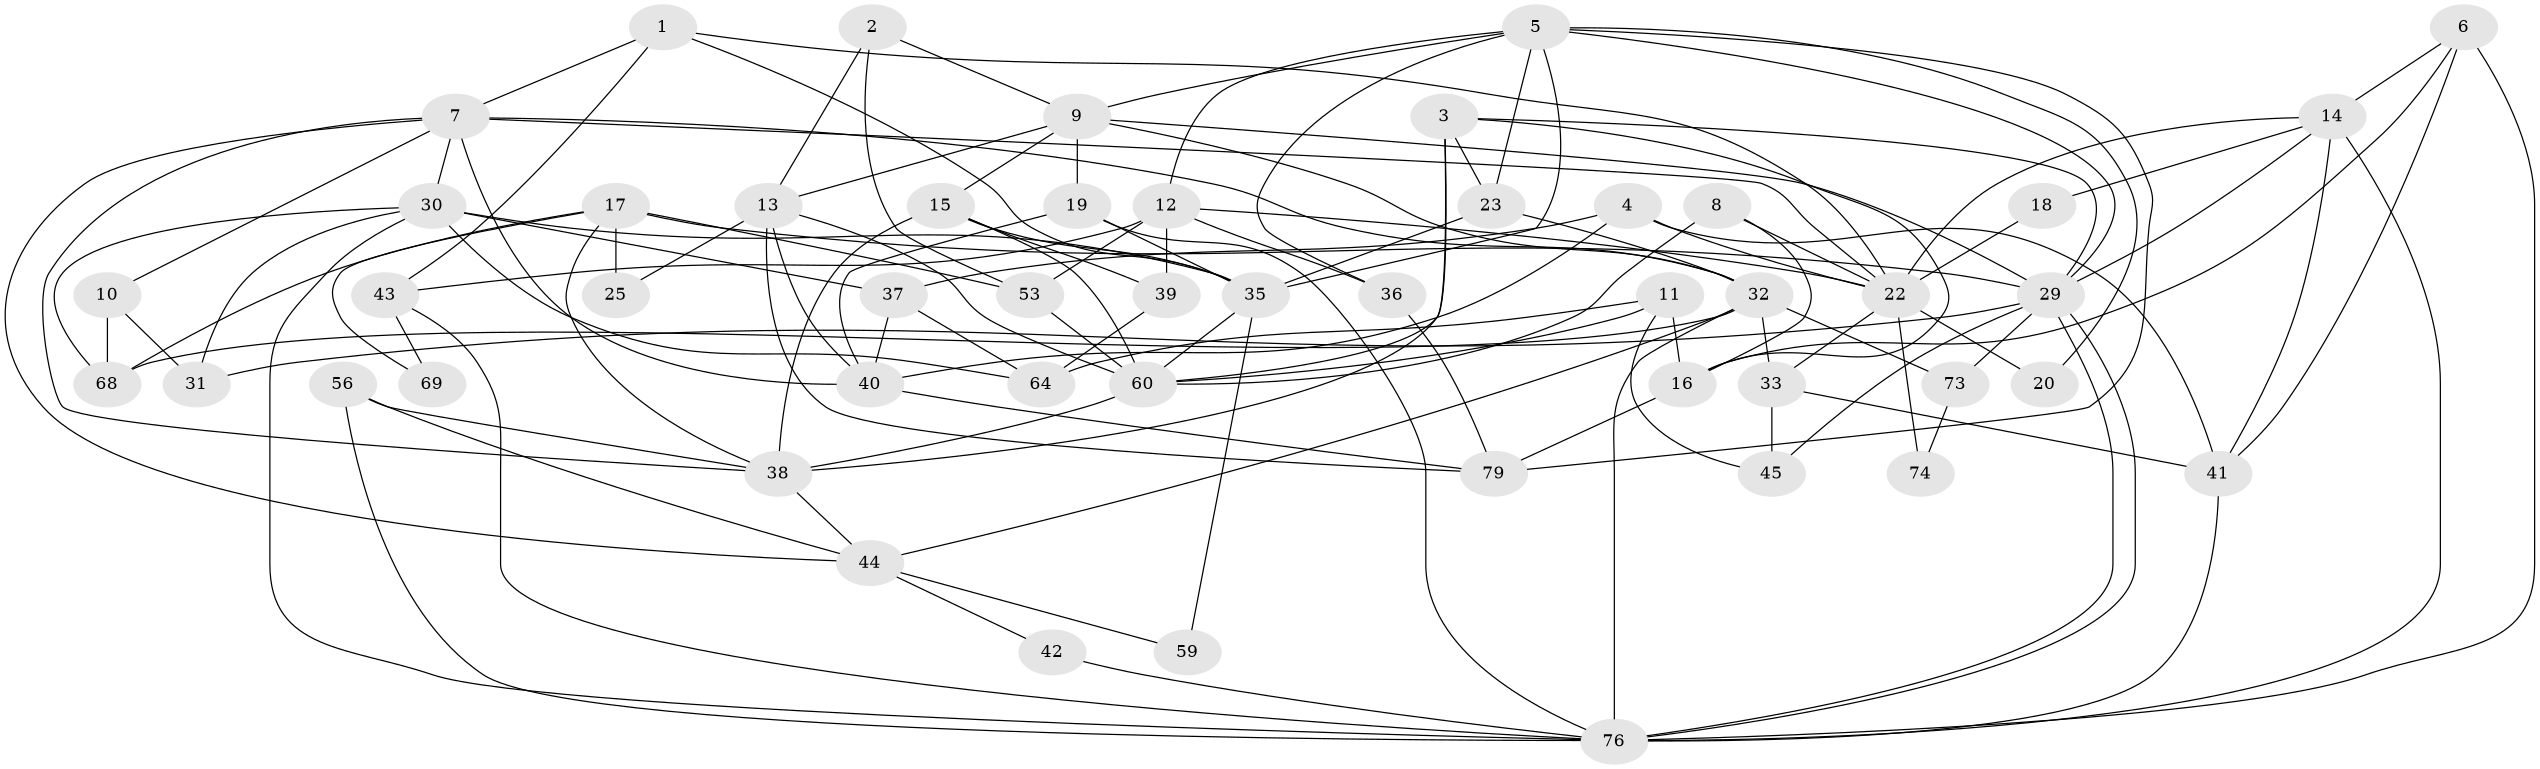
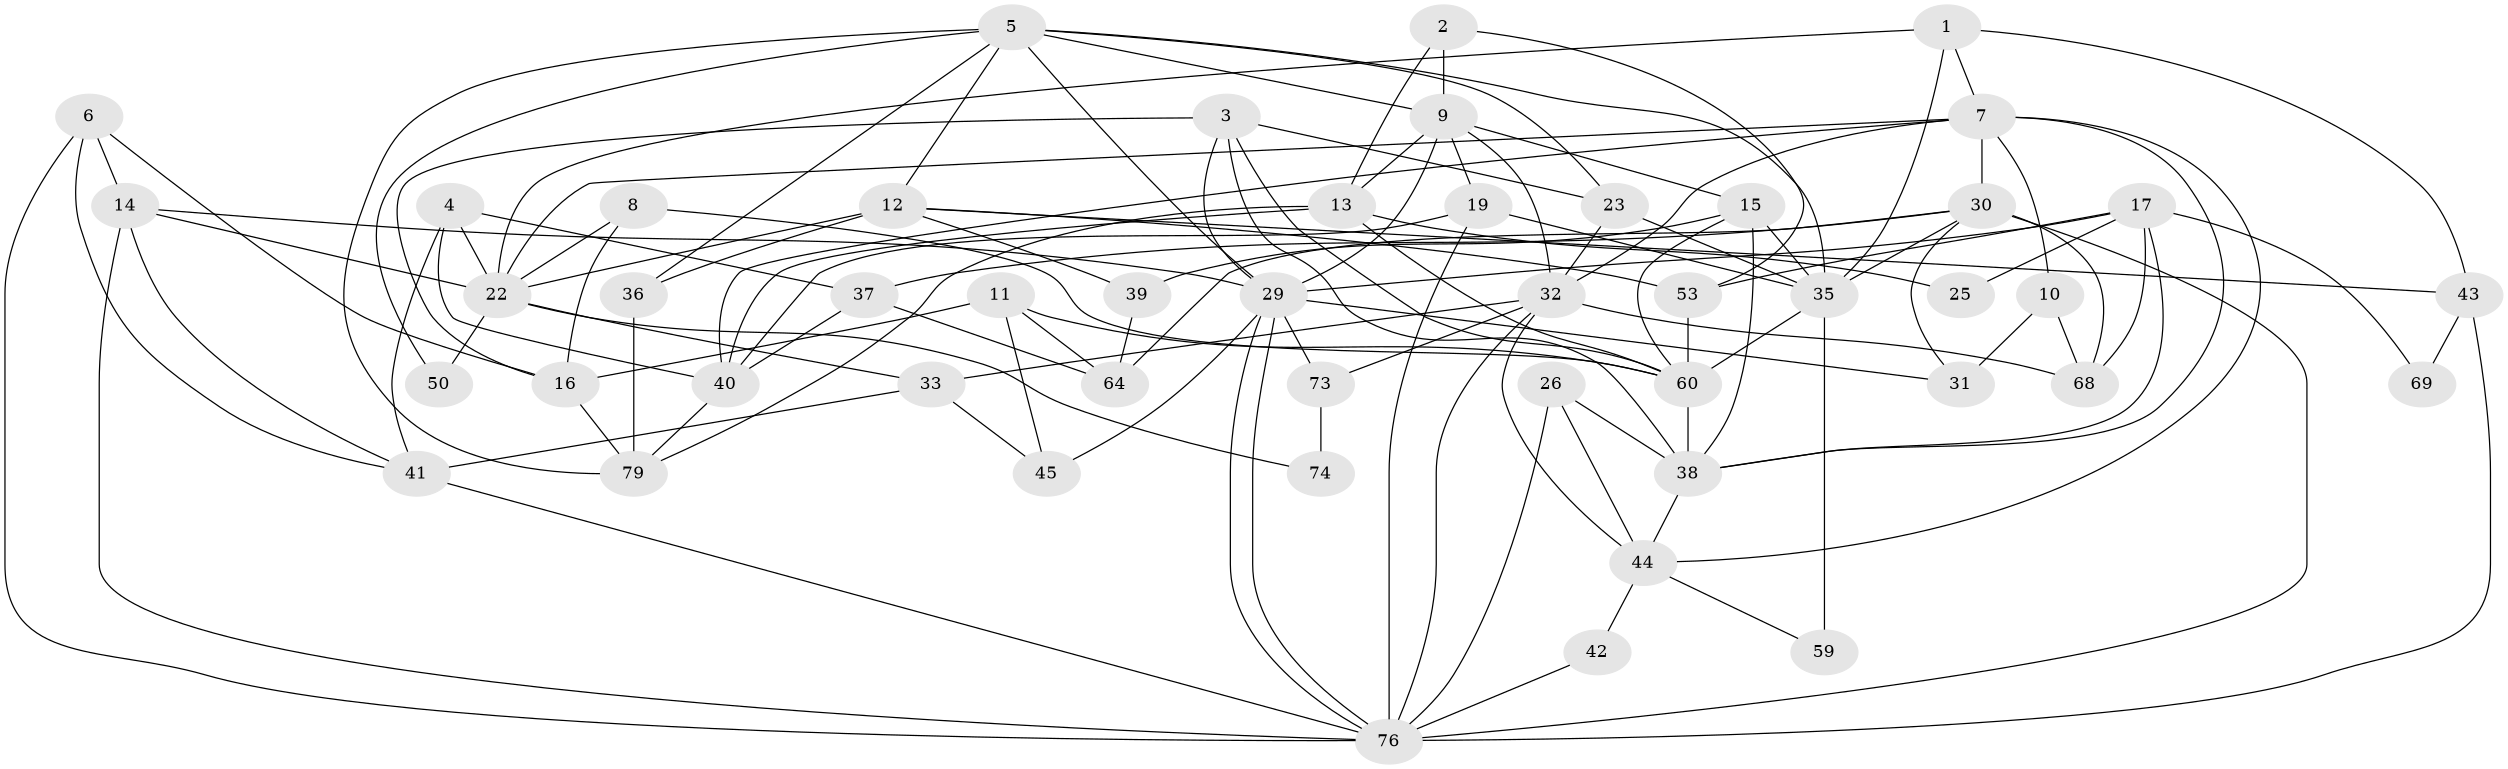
node "18": removed
node "56": label "56" -> "26"
node "20": label "20" -> "50"
